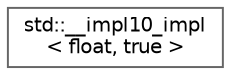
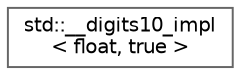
node "std::__impl10_impl < float, true >": label "std::__impl10_impl < float, true >" -> "std::__digits10_impl < float, true >"
